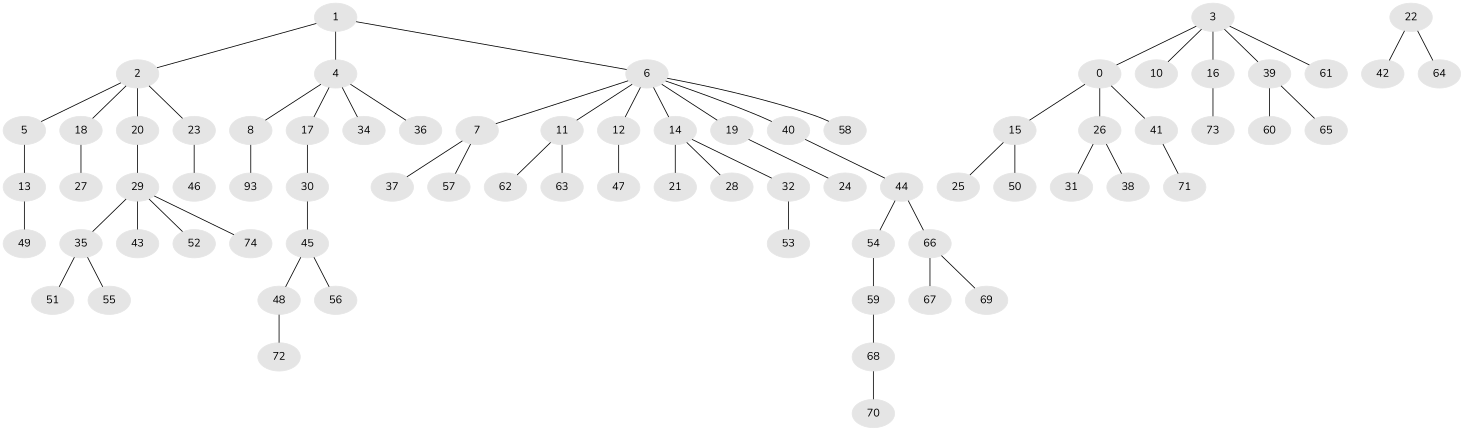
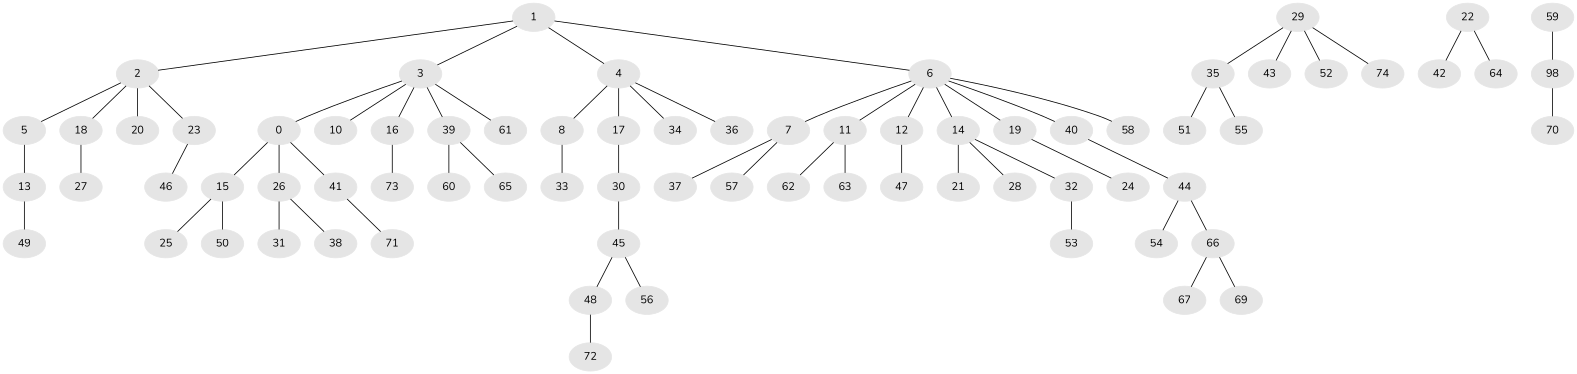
edge "1" -- "3": added
edge "20" -- "29": removed
node "93": label "93" -> "33"
edge "54" -- "59": removed
node "68": label "68" -> "98"
